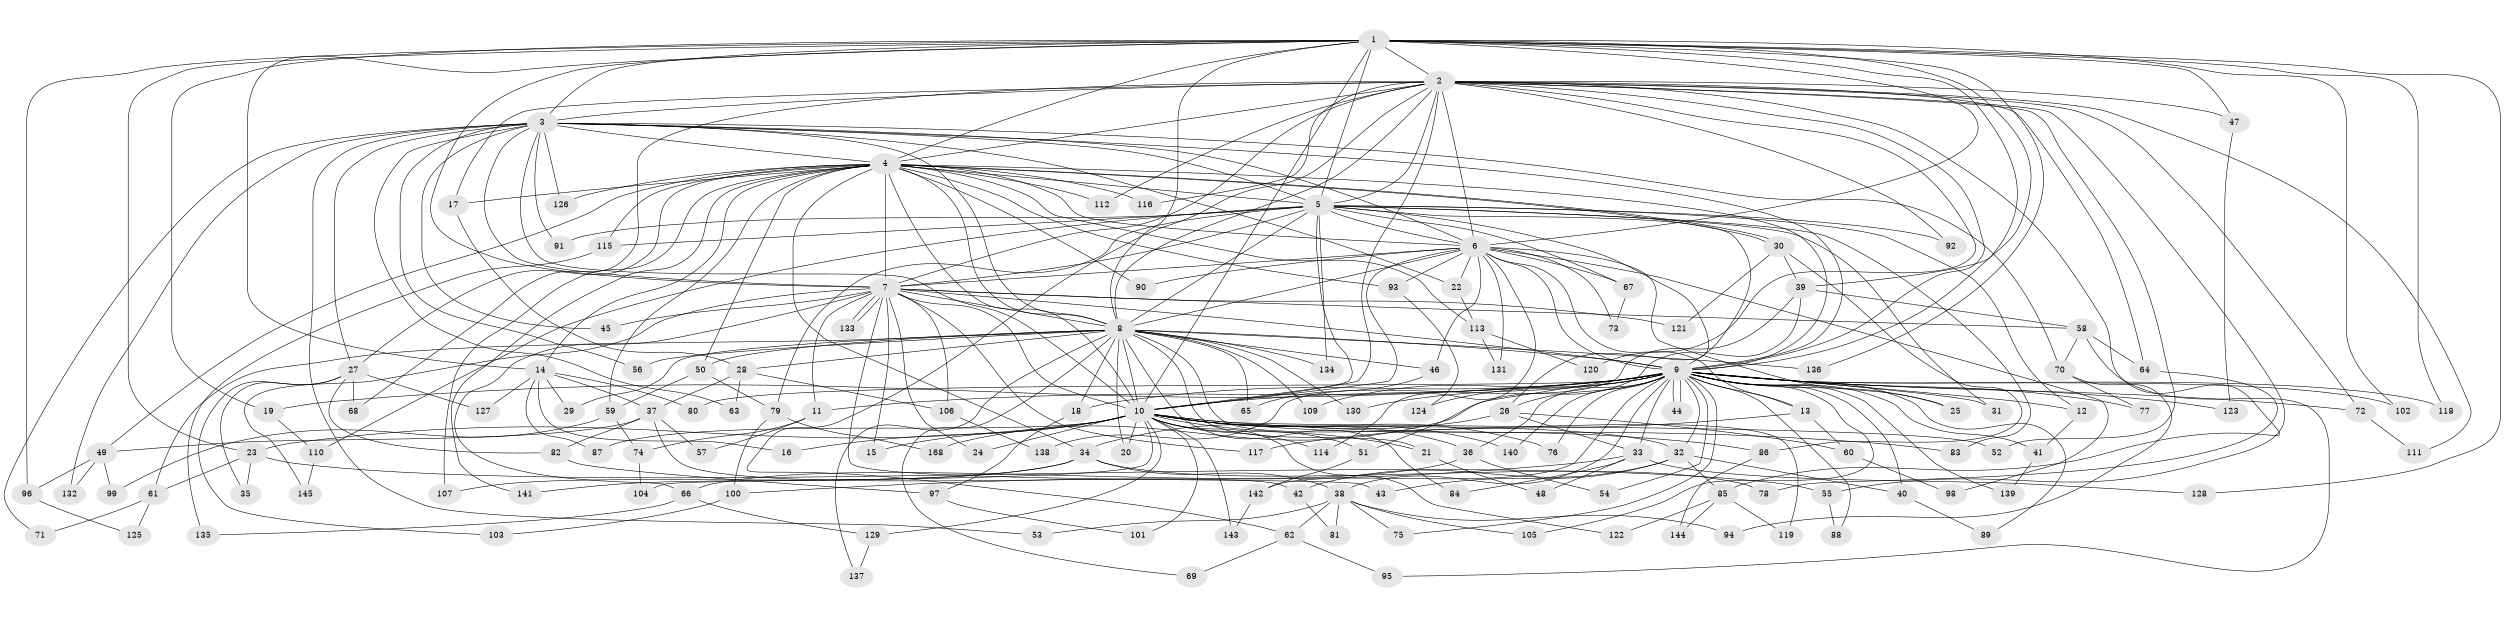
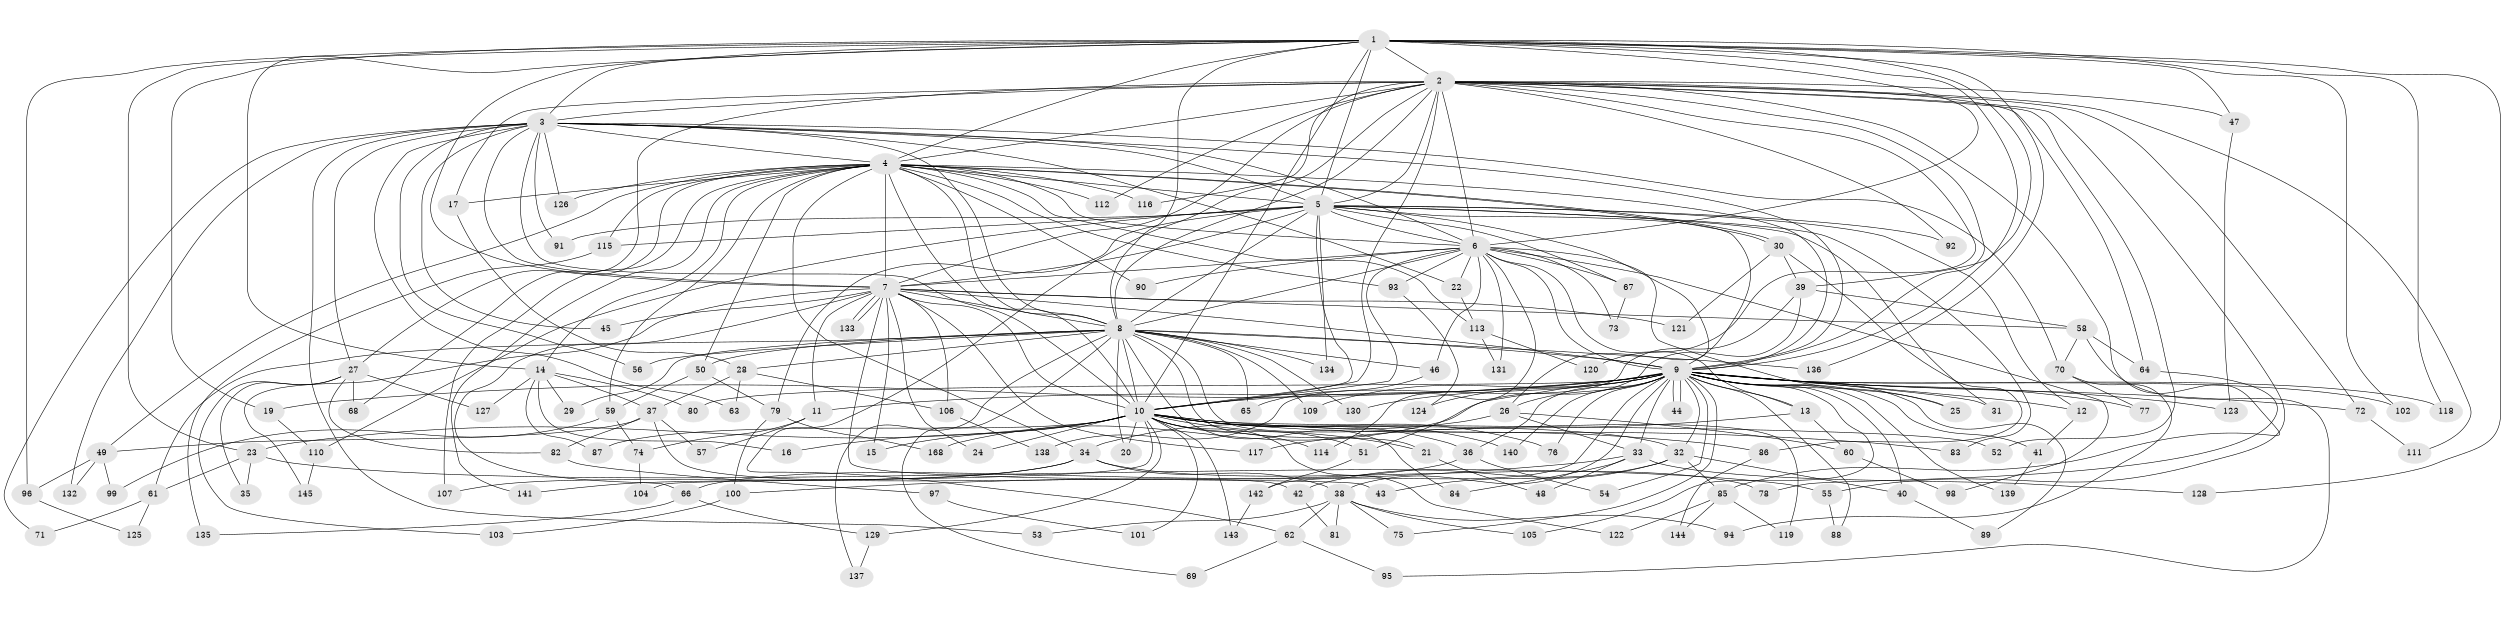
node "18": removed
